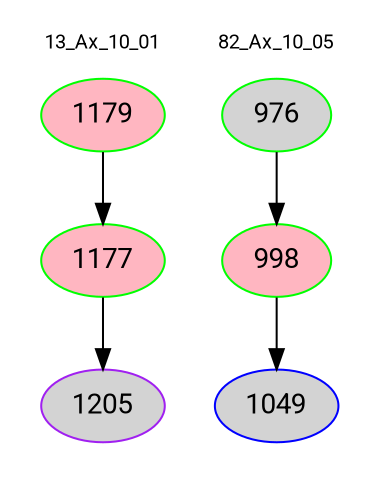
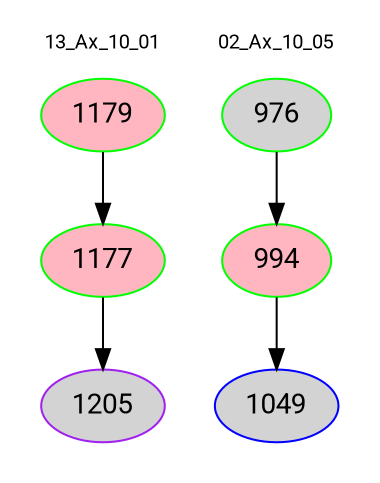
cluster "82_Ax_10_05": label "82_Ax_10_05" -> "02_Ax_10_05"
node "998": label "998" -> "994"
